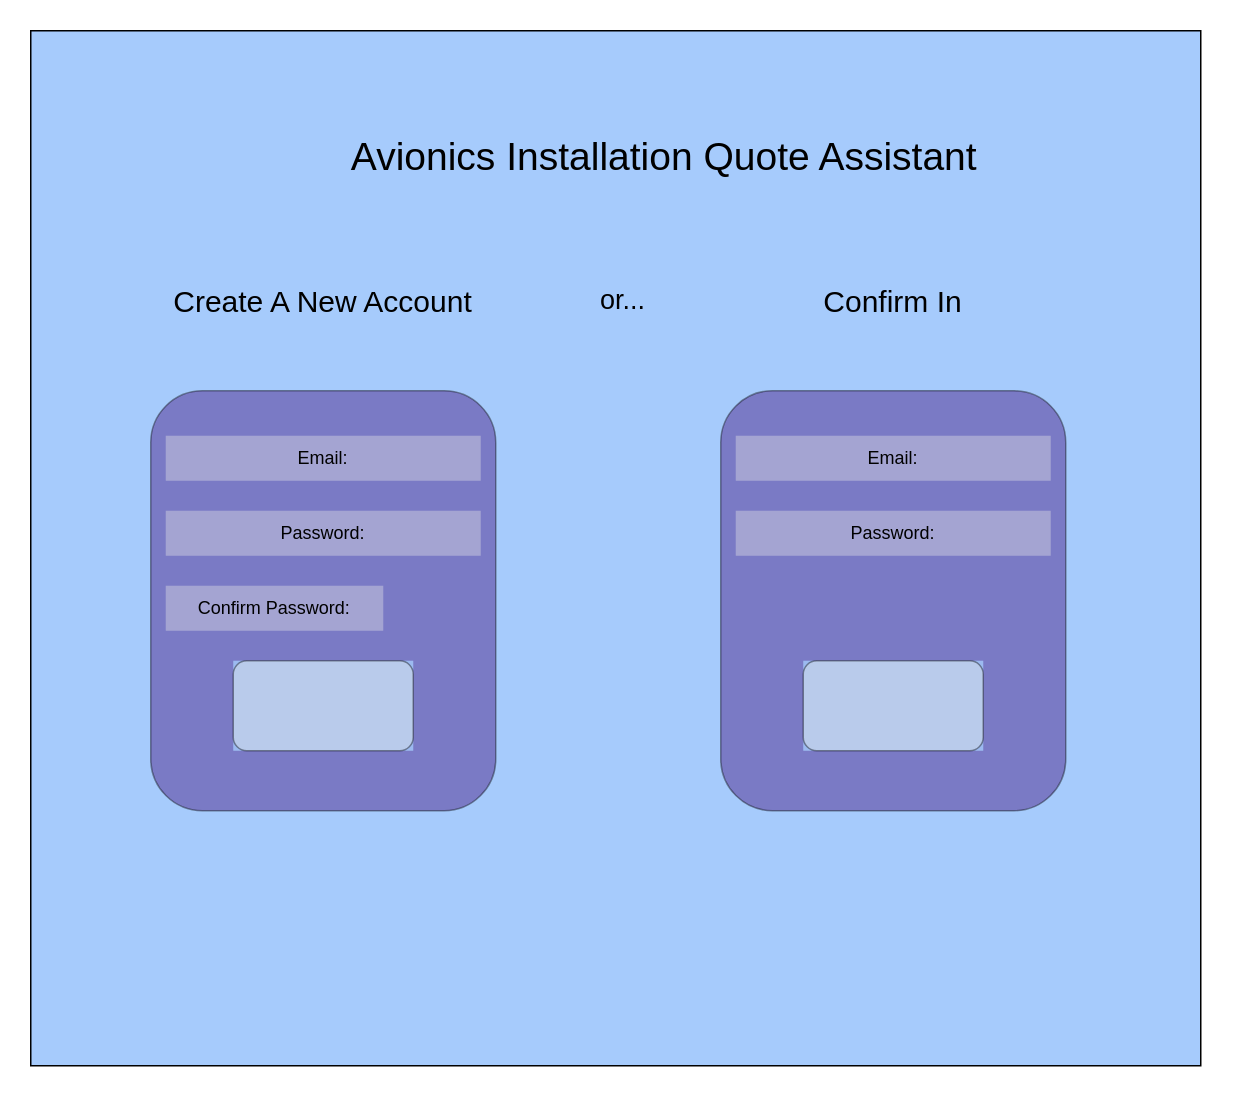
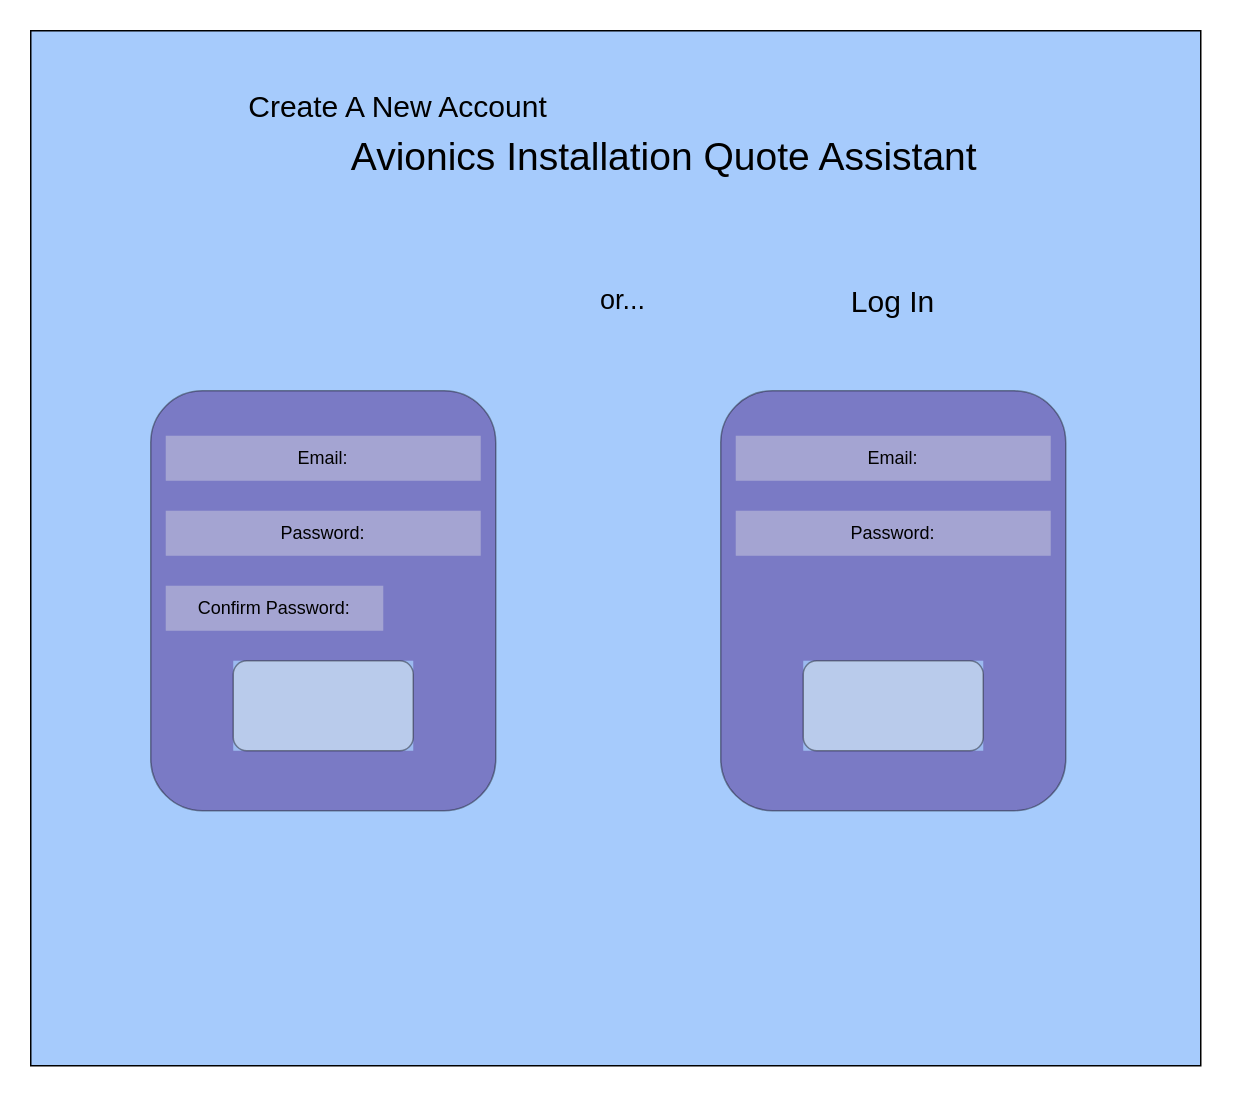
node "Create A New Account": moved (323, 301) -> (398, 106)
node "Confirm In": label "Confirm In" -> "Log In"
